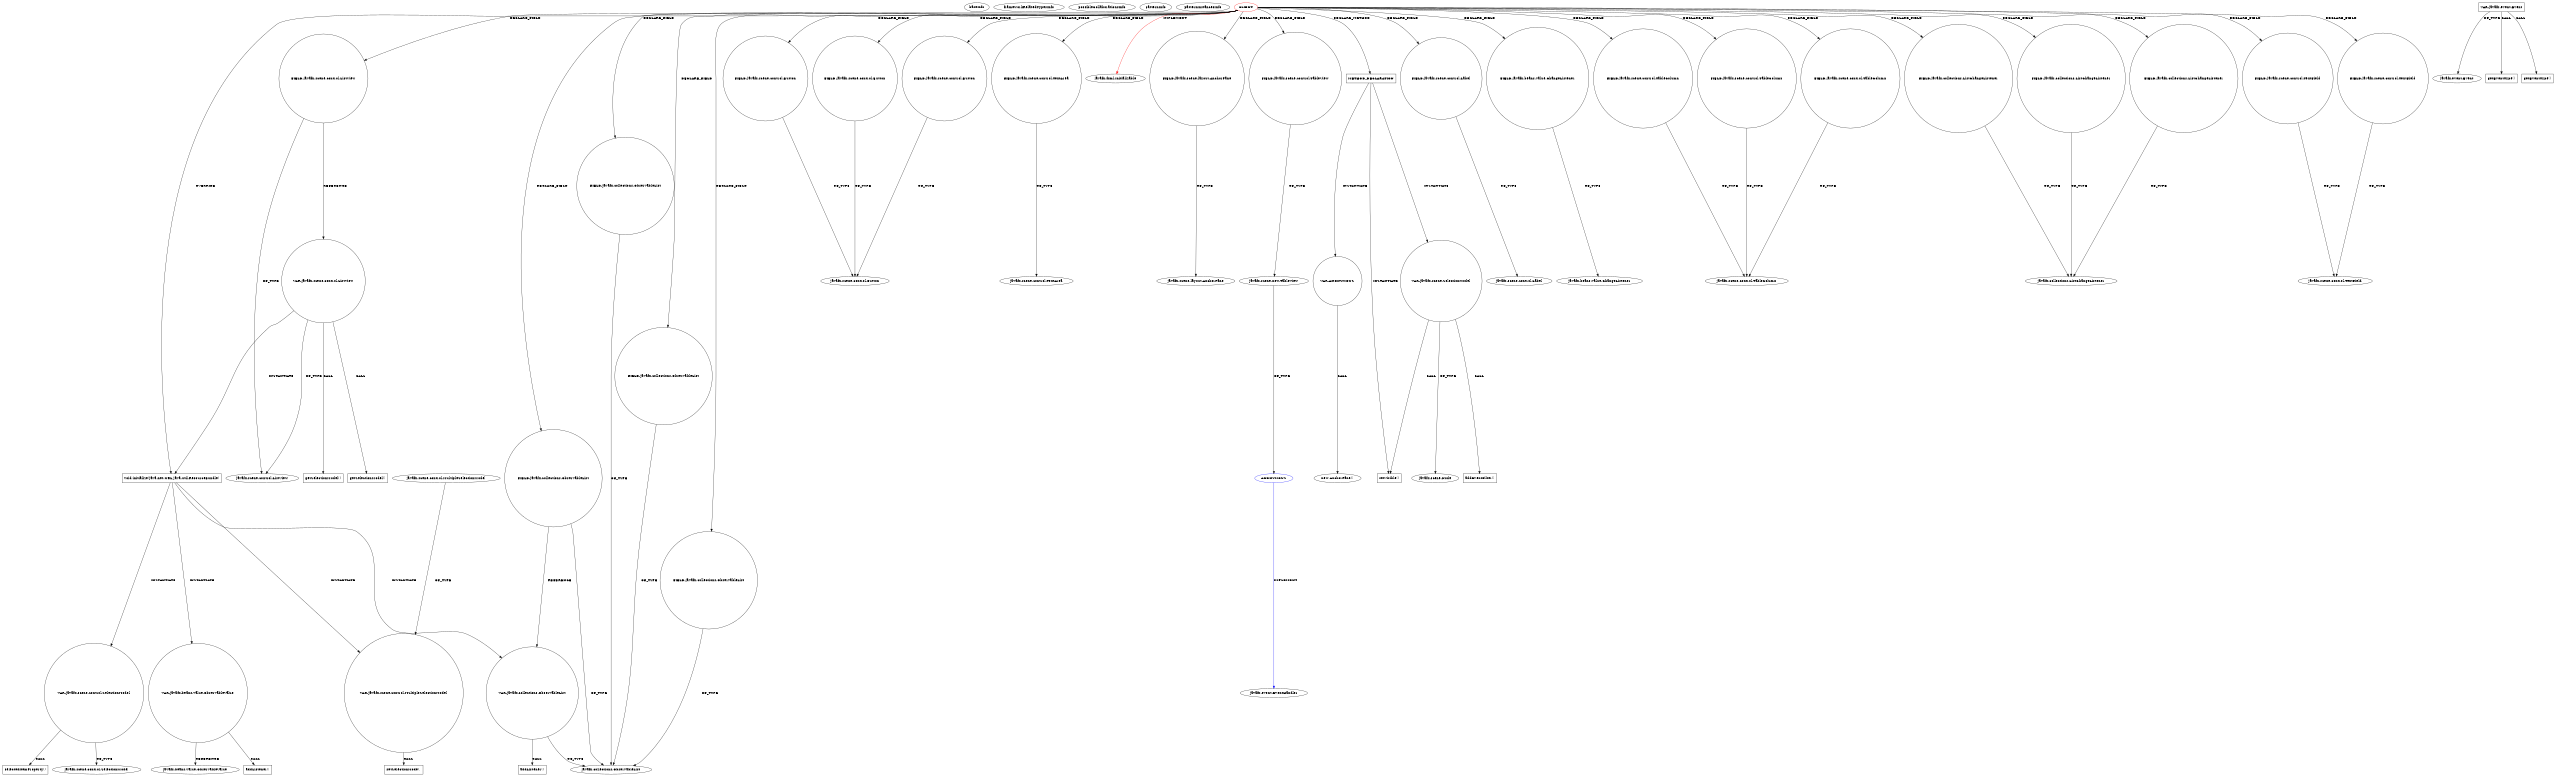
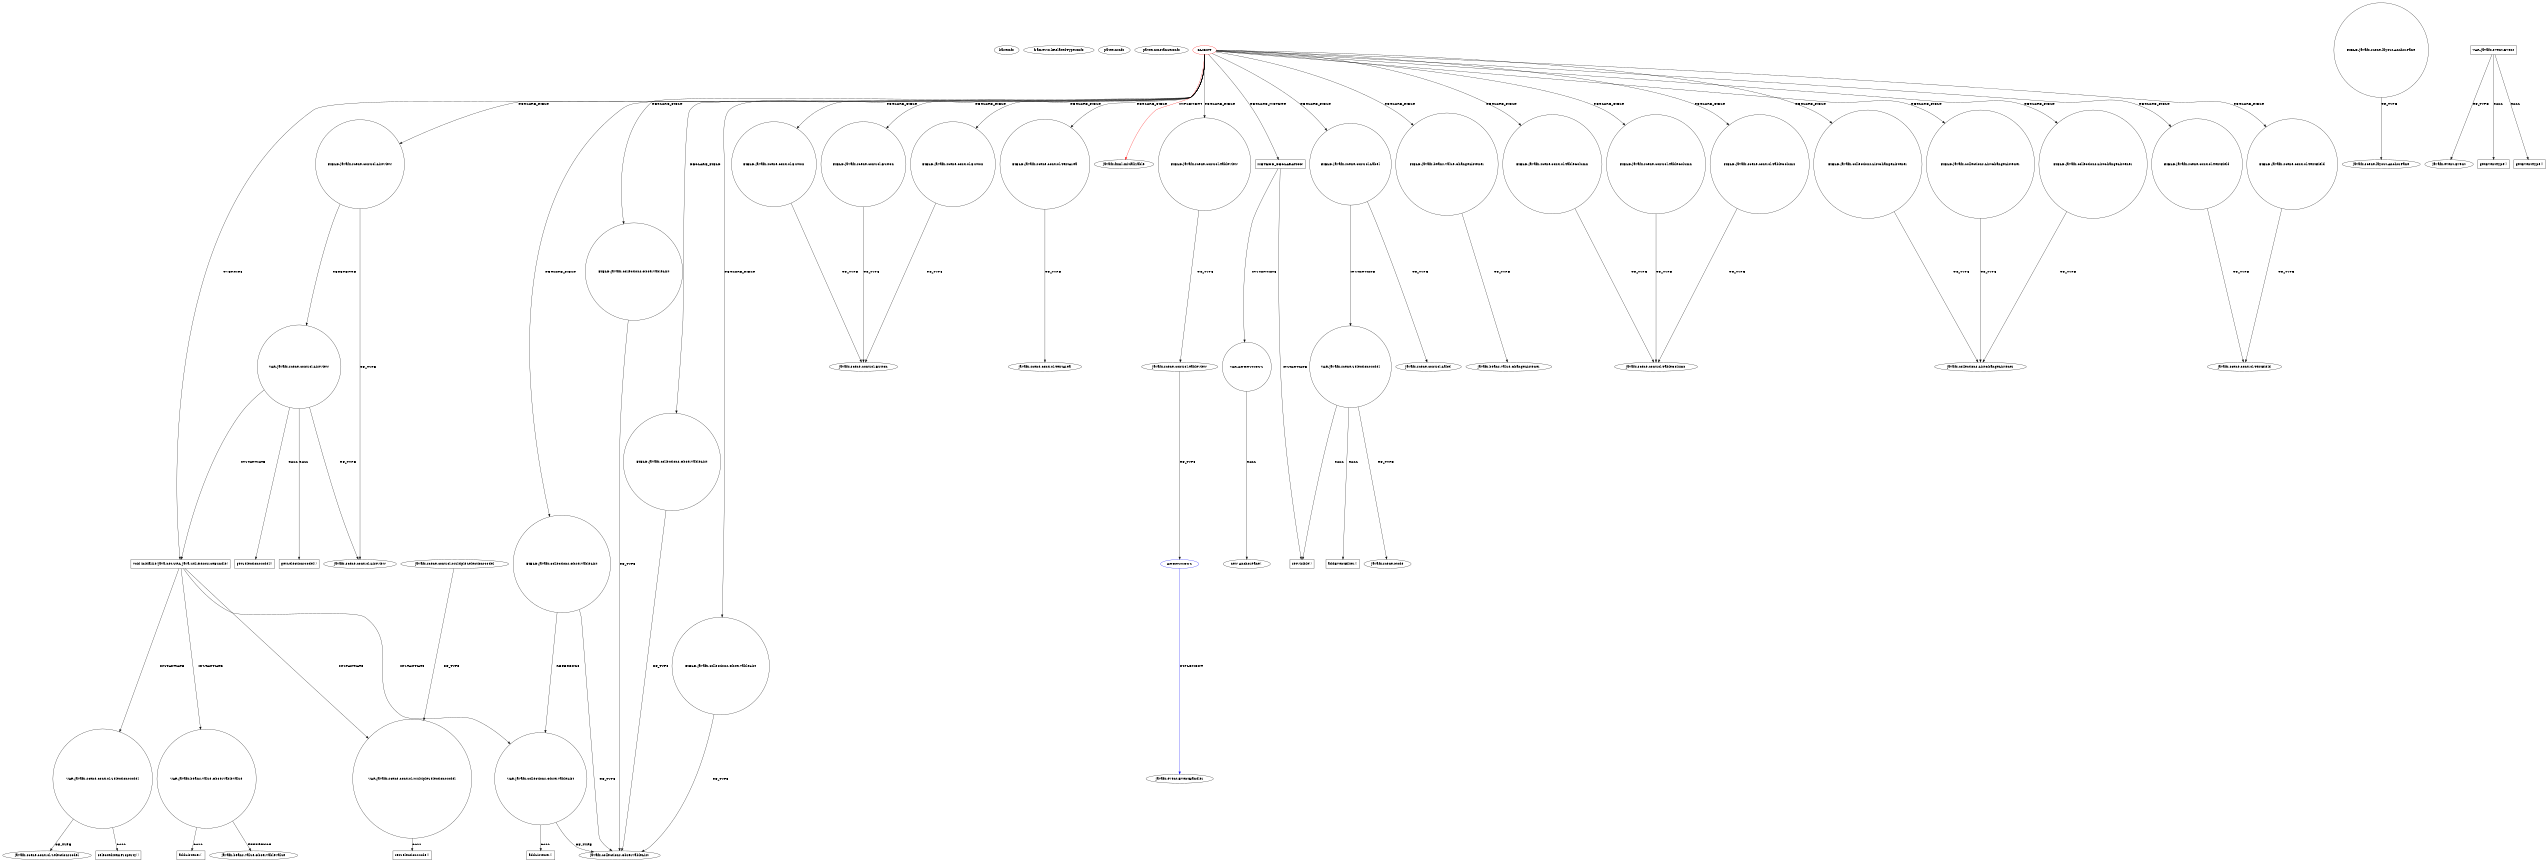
node "possibleCollaborationsInfo": removed
edge "CLIENT" -> "FIELD:javafx.scene.layout.AnchorPane": removed, label "DECLARE_FIELD"
edge "METHOD_DECLARATION" -> "VAR:javafx.scene.SelectionModel": now "FIELD:javafx.scene.control.Label" -> "VAR:javafx.scene.SelectionModel"
node "javafx.scene.new.TableView": label "javafx.scene.new.TableView" -> "javafx.scene.control.TableView"
